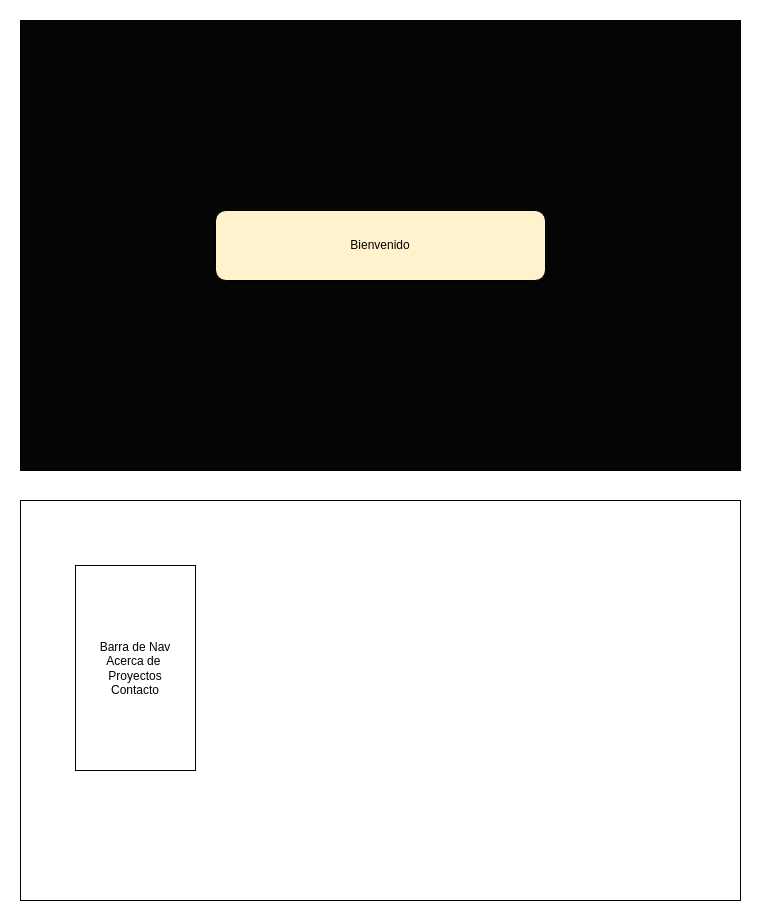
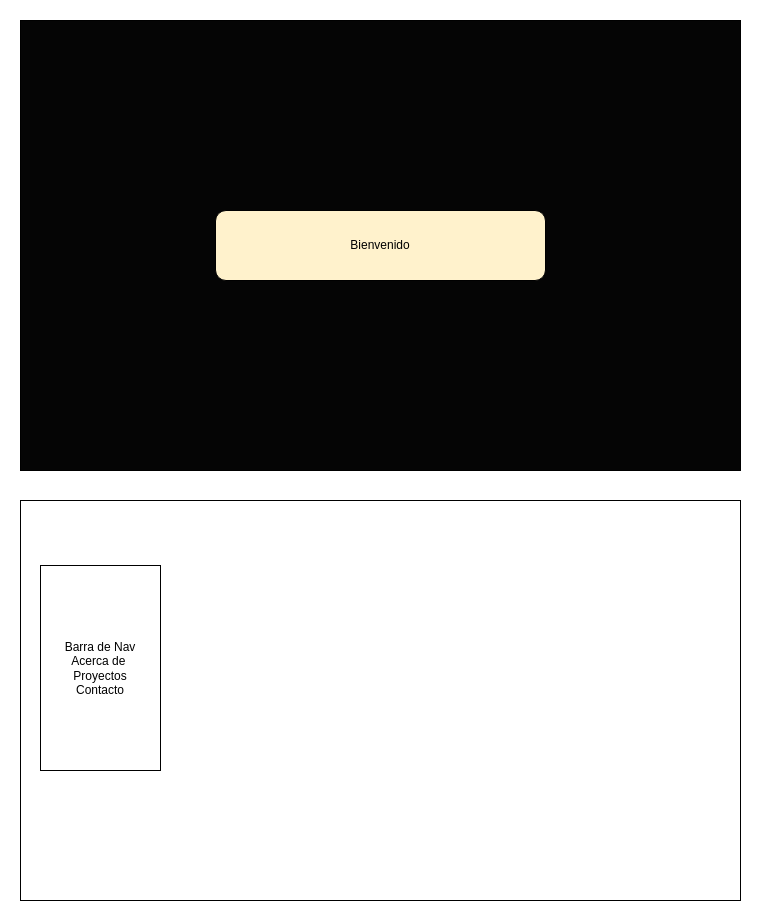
node "Barra de Nav Acerca de Proyectos Contacto": moved (136, 668) -> (101, 668)
